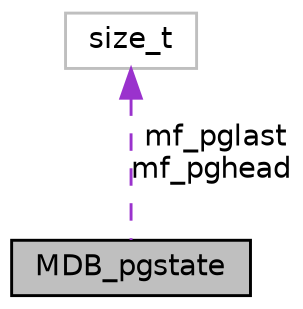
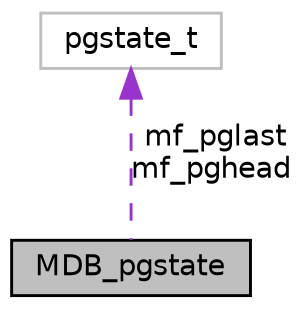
node "size_t": label "size_t" -> "pgstate_t"
